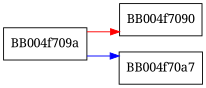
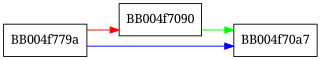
edge "BB004f7090" -> "BB004f70a7": added
node "BB004f709a": label "BB004f709a" -> "BB004f779a"
